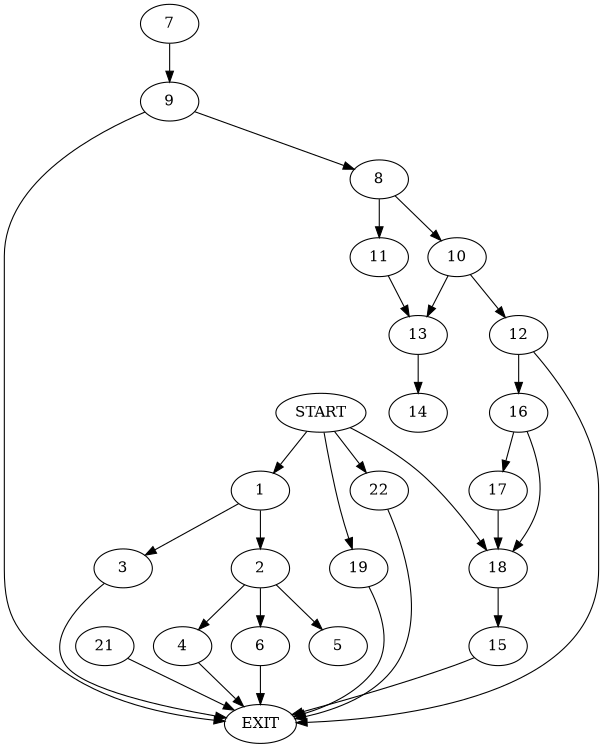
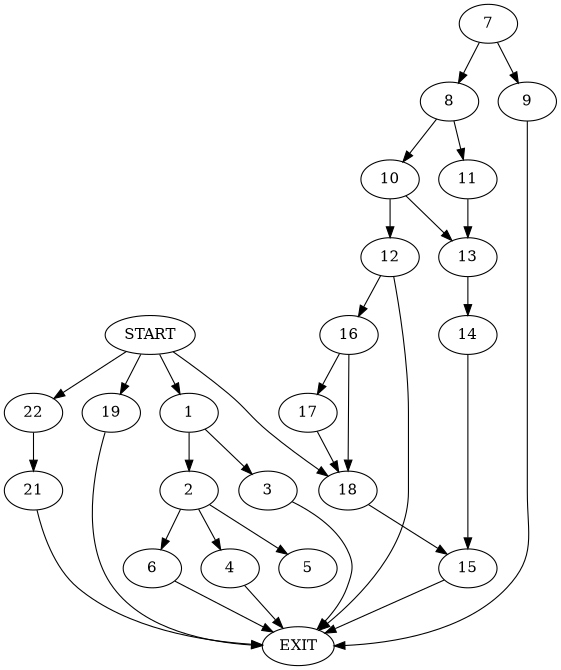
edge "9" -> "8": now "7" -> "8"
edge "14" -> "15": added
edge "22" -> "EXIT": now "22" -> "21"
